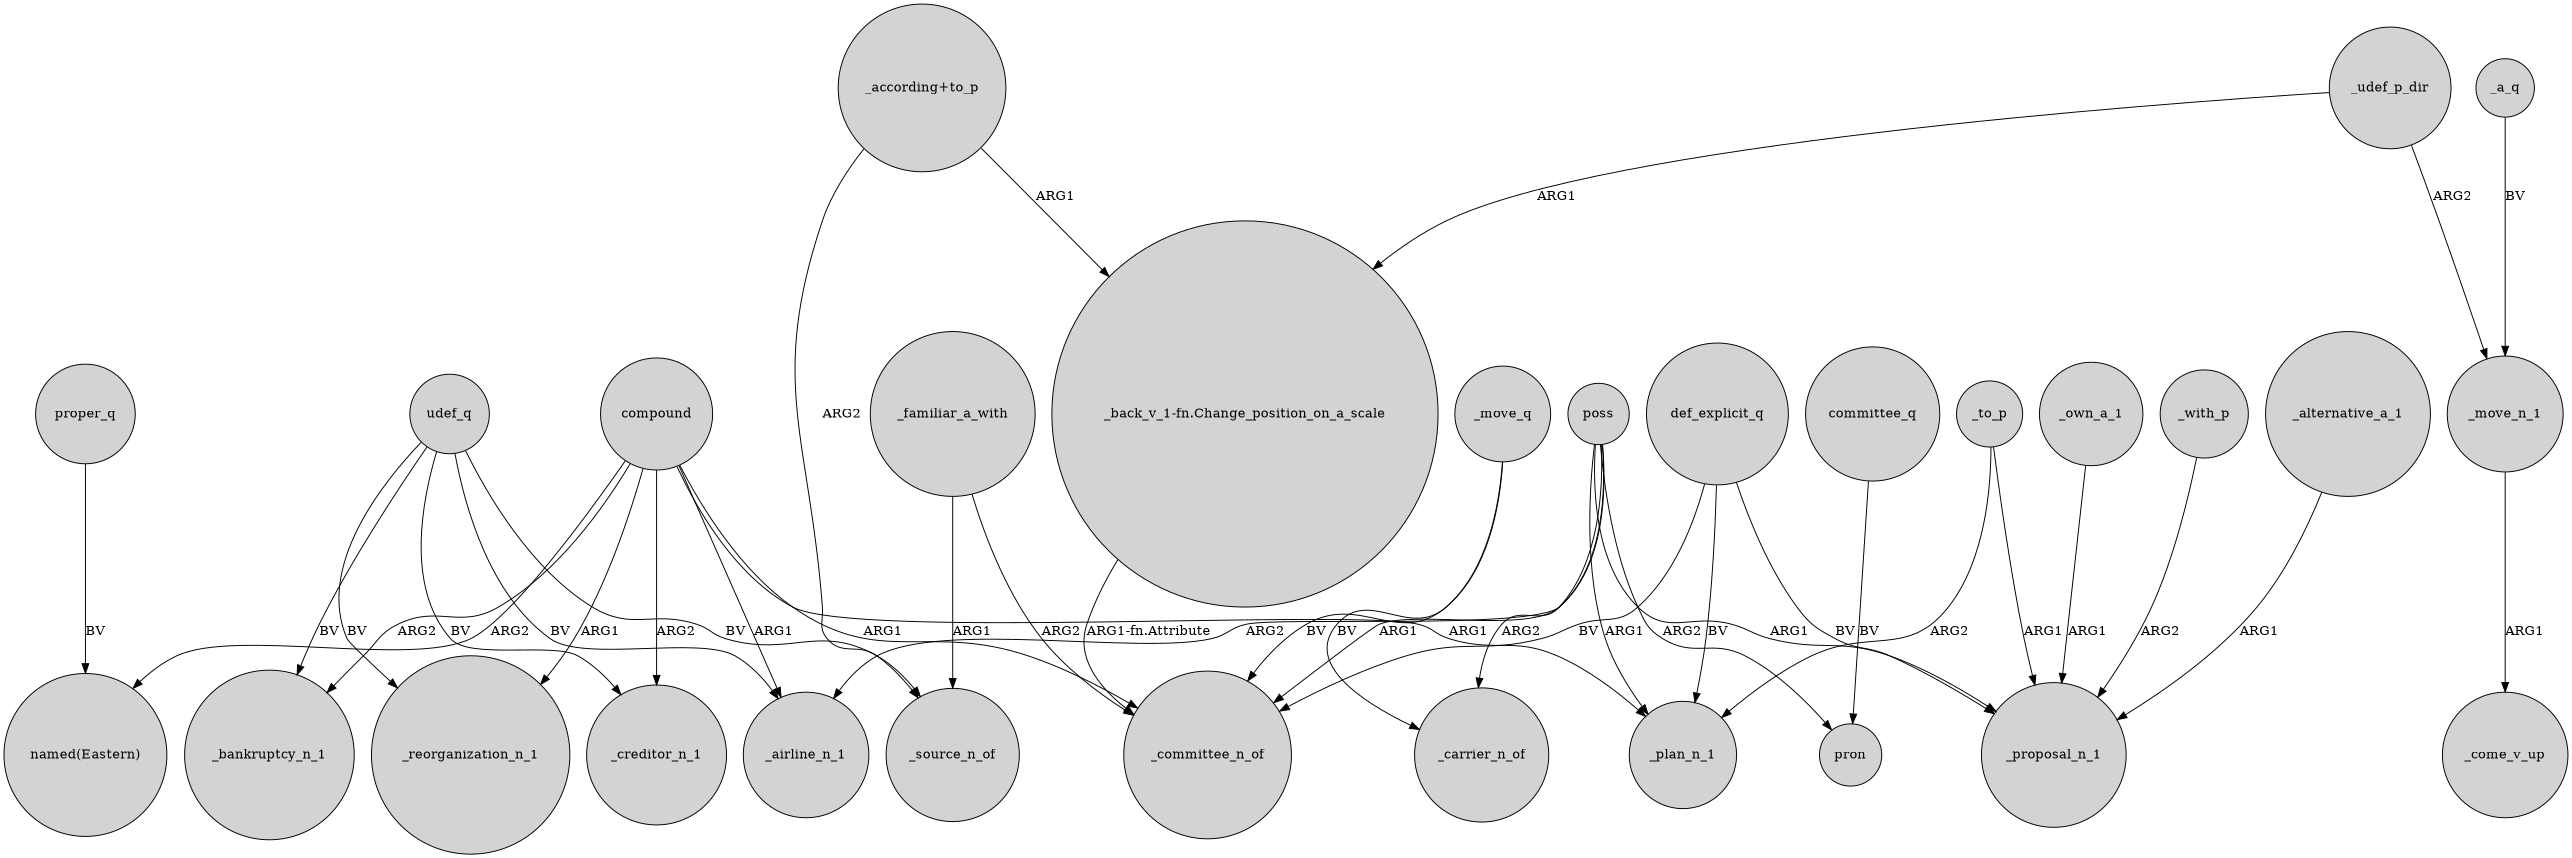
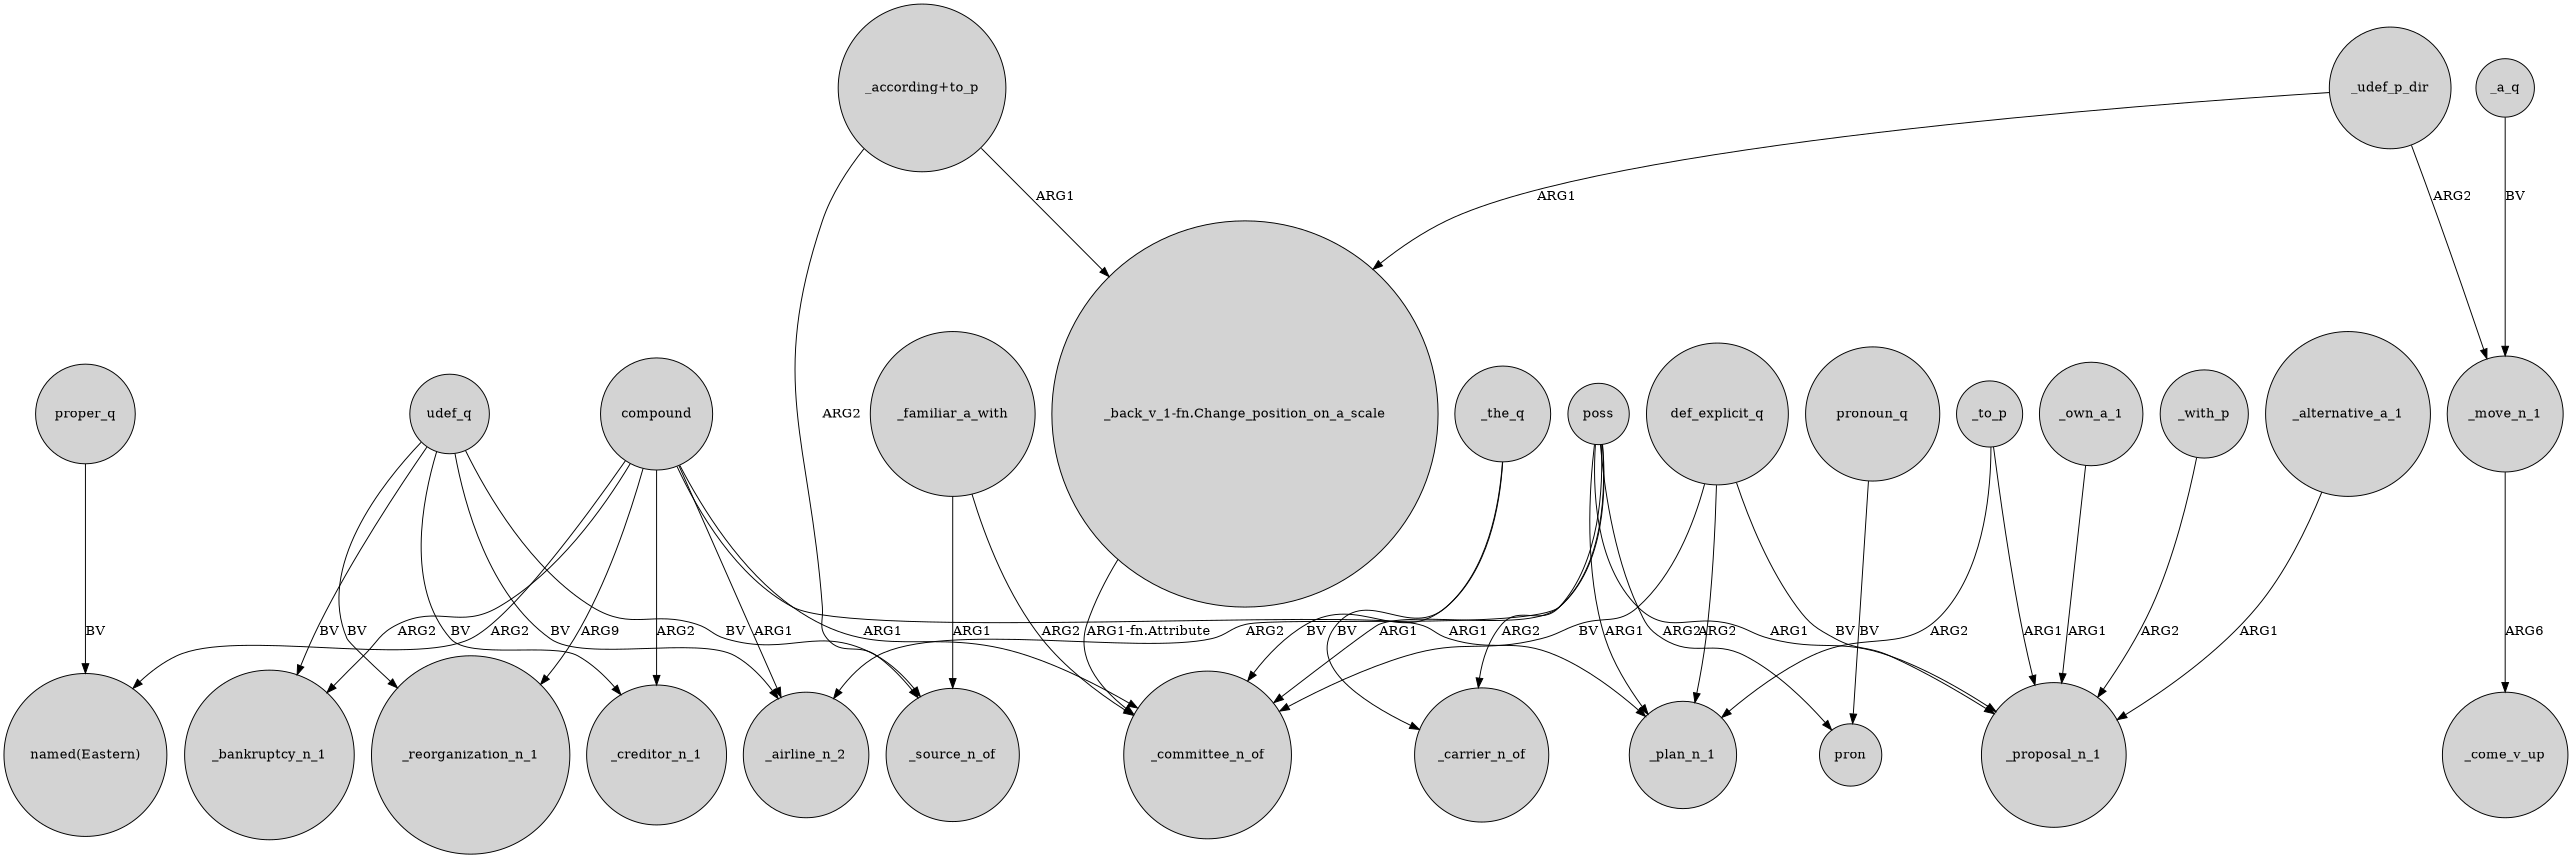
node "_move_q": label "_move_q" -> "_the_q"
node "committee_q": label "committee_q" -> "pronoun_q"
edge "compound" -> "_reorganization_n_1": label "ARG1" -> "ARG9"
edge "def_explicit_q" -> "_plan_n_1": label "BV" -> "ARG2"
edge "_move_n_1" -> "_come_v_up": label "ARG1" -> "ARG6"
node "_airline_n_1": label "_airline_n_1" -> "_airline_n_2"
